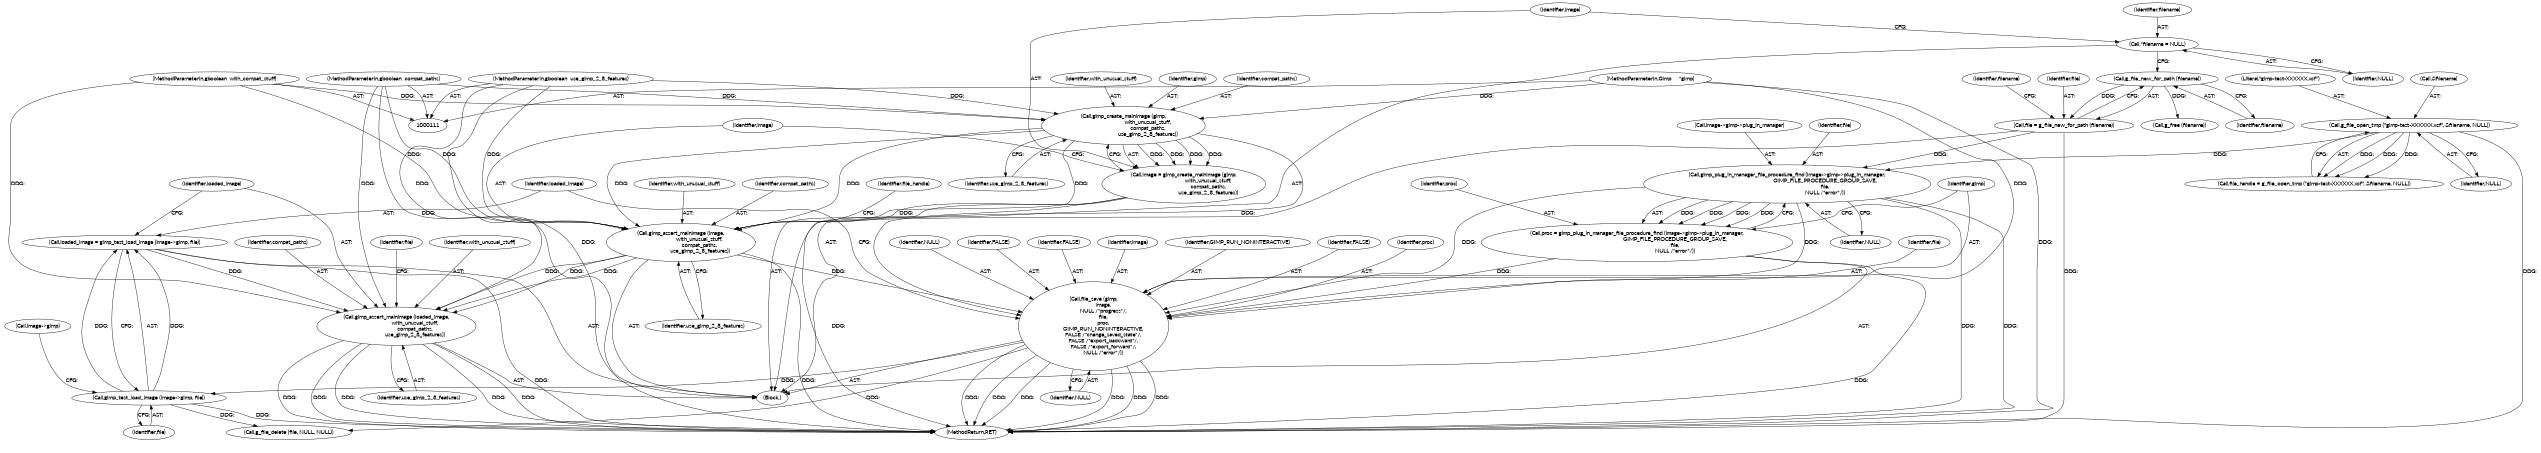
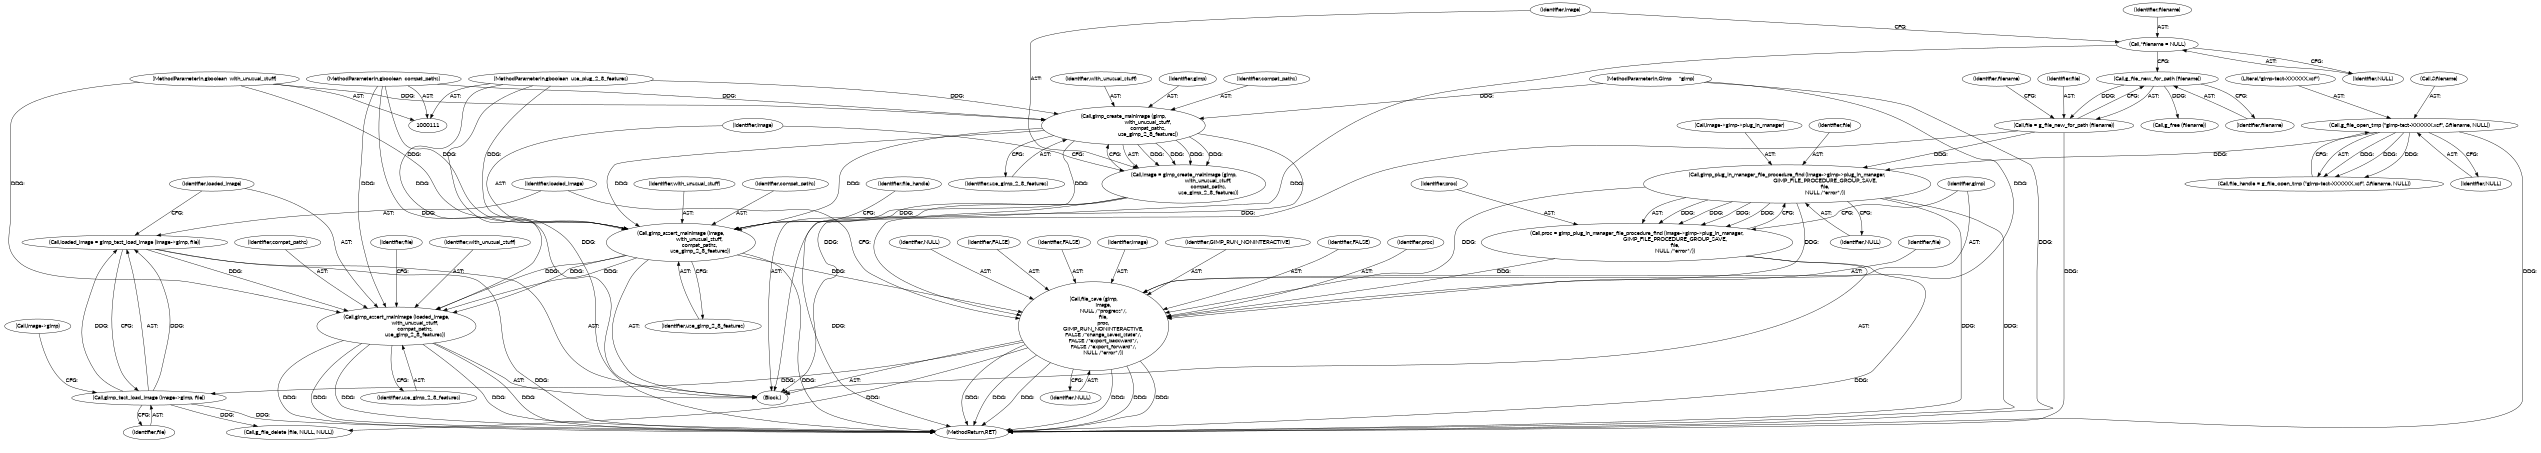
node "(MethodParameterIn,gboolean  with_compat_stuff)": label "(MethodParameterIn,gboolean  with_compat_stuff)" -> "(MethodParameterIn,gboolean  with_unusual_stuff)"
node "(MethodParameterIn,gboolean  use_gimp_2_8_features)": label "(MethodParameterIn,gboolean  use_gimp_2_8_features)" -> "(MethodParameterIn,gboolean  use_plug_2_8_features)"
edge "(MethodParameterIn,Gimp     *gimp)" -> "1000111": removed, label "AST:"
edge "(Call,*filename = NULL)" -> "(Block,)": label "AST: " -> "DDG: "
edge "(Call,file = g_file_new_for_path (filename))" -> "(Block,)": label "AST: " -> "DDG: "
